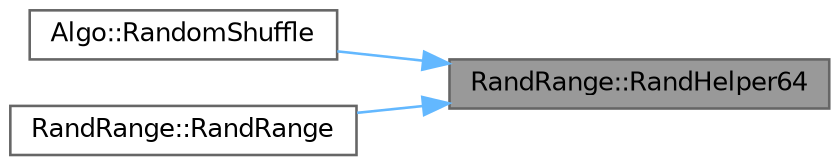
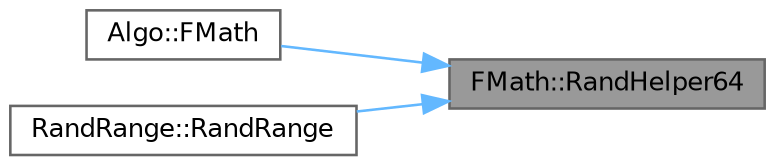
node "Algo::RandomShuffle": label "Algo::RandomShuffle" -> "Algo::FMath"
node "RandRange::RandHelper64": label "RandRange::RandHelper64" -> "FMath::RandHelper64"
